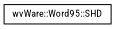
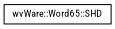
node "wvWare::Word95::SHD": label "wvWare::Word95::SHD" -> "wvWare::Word65::SHD"
